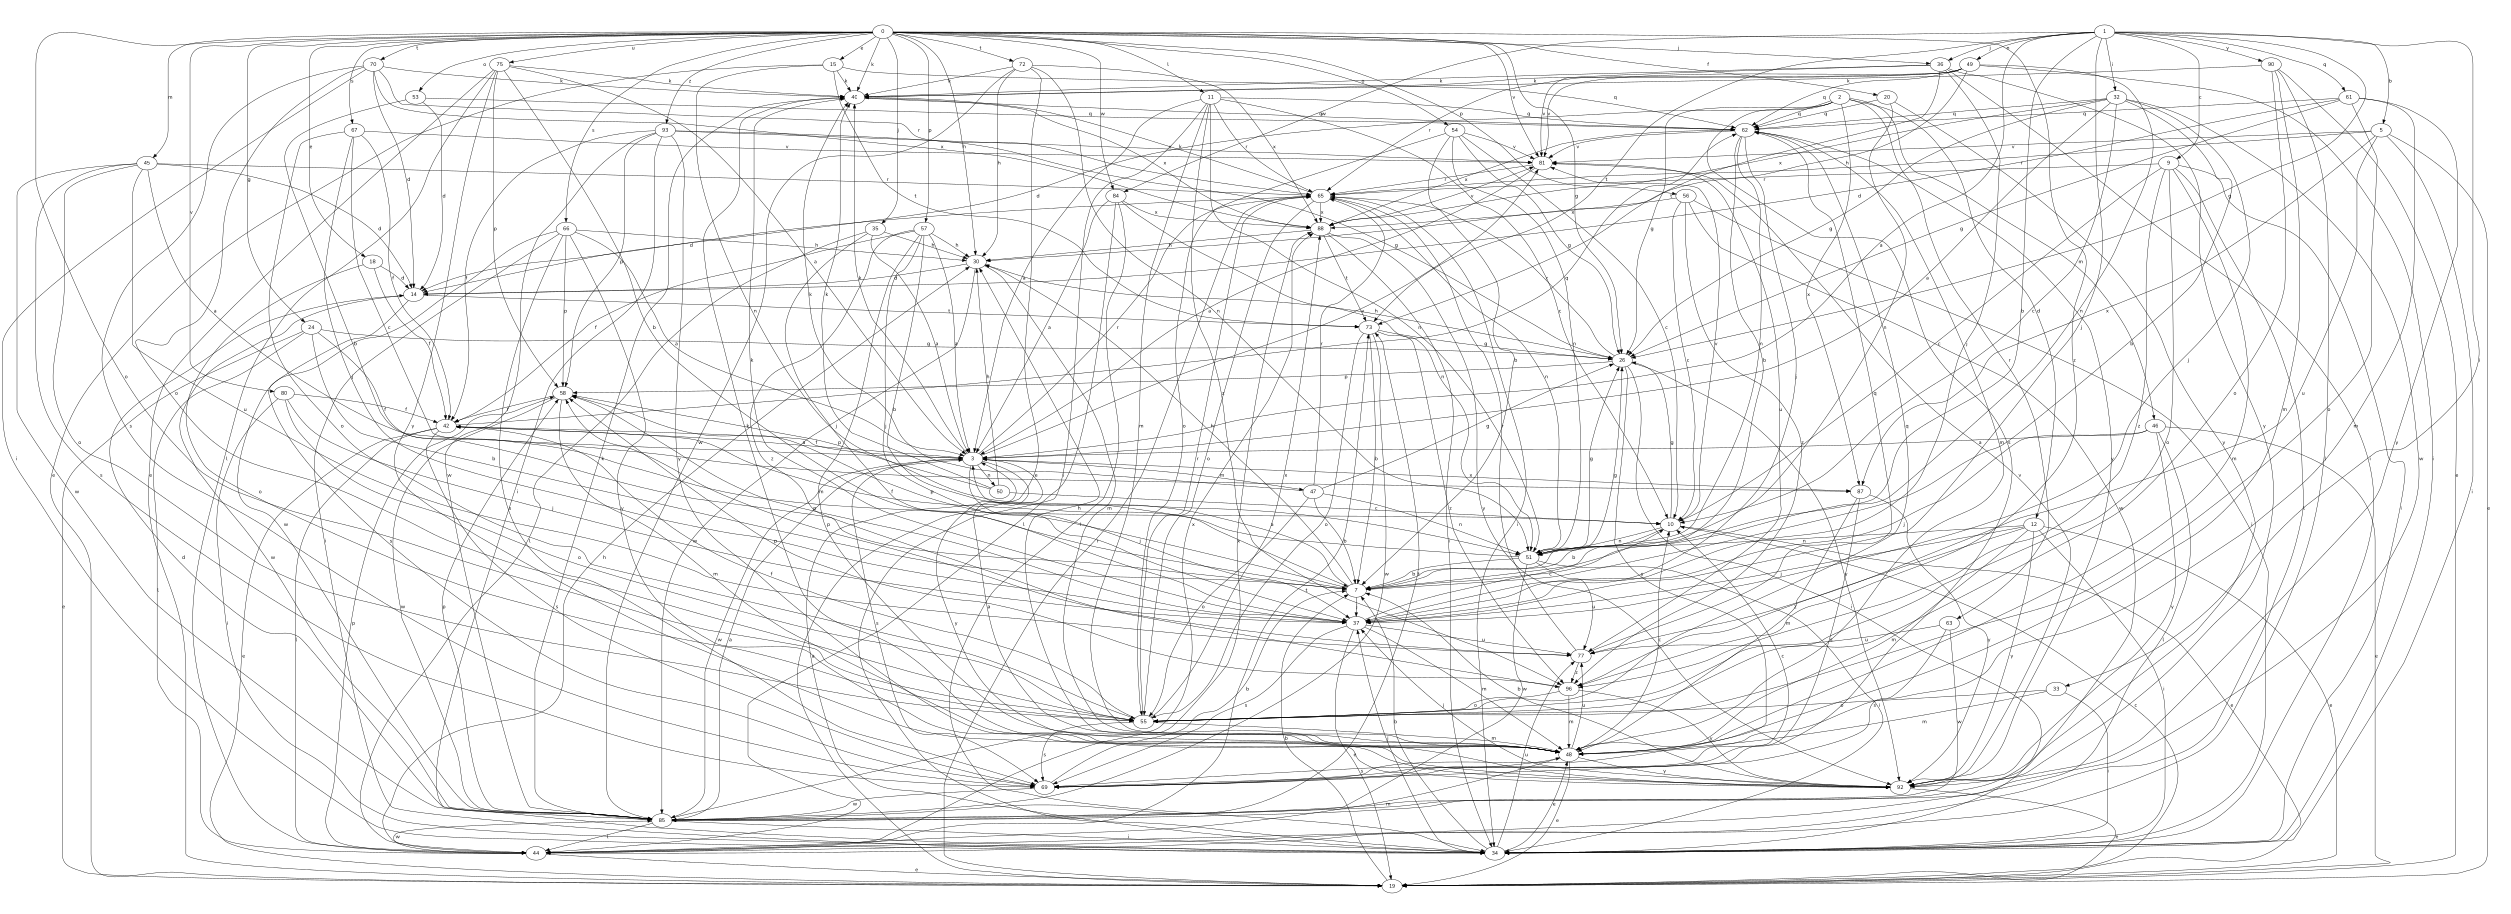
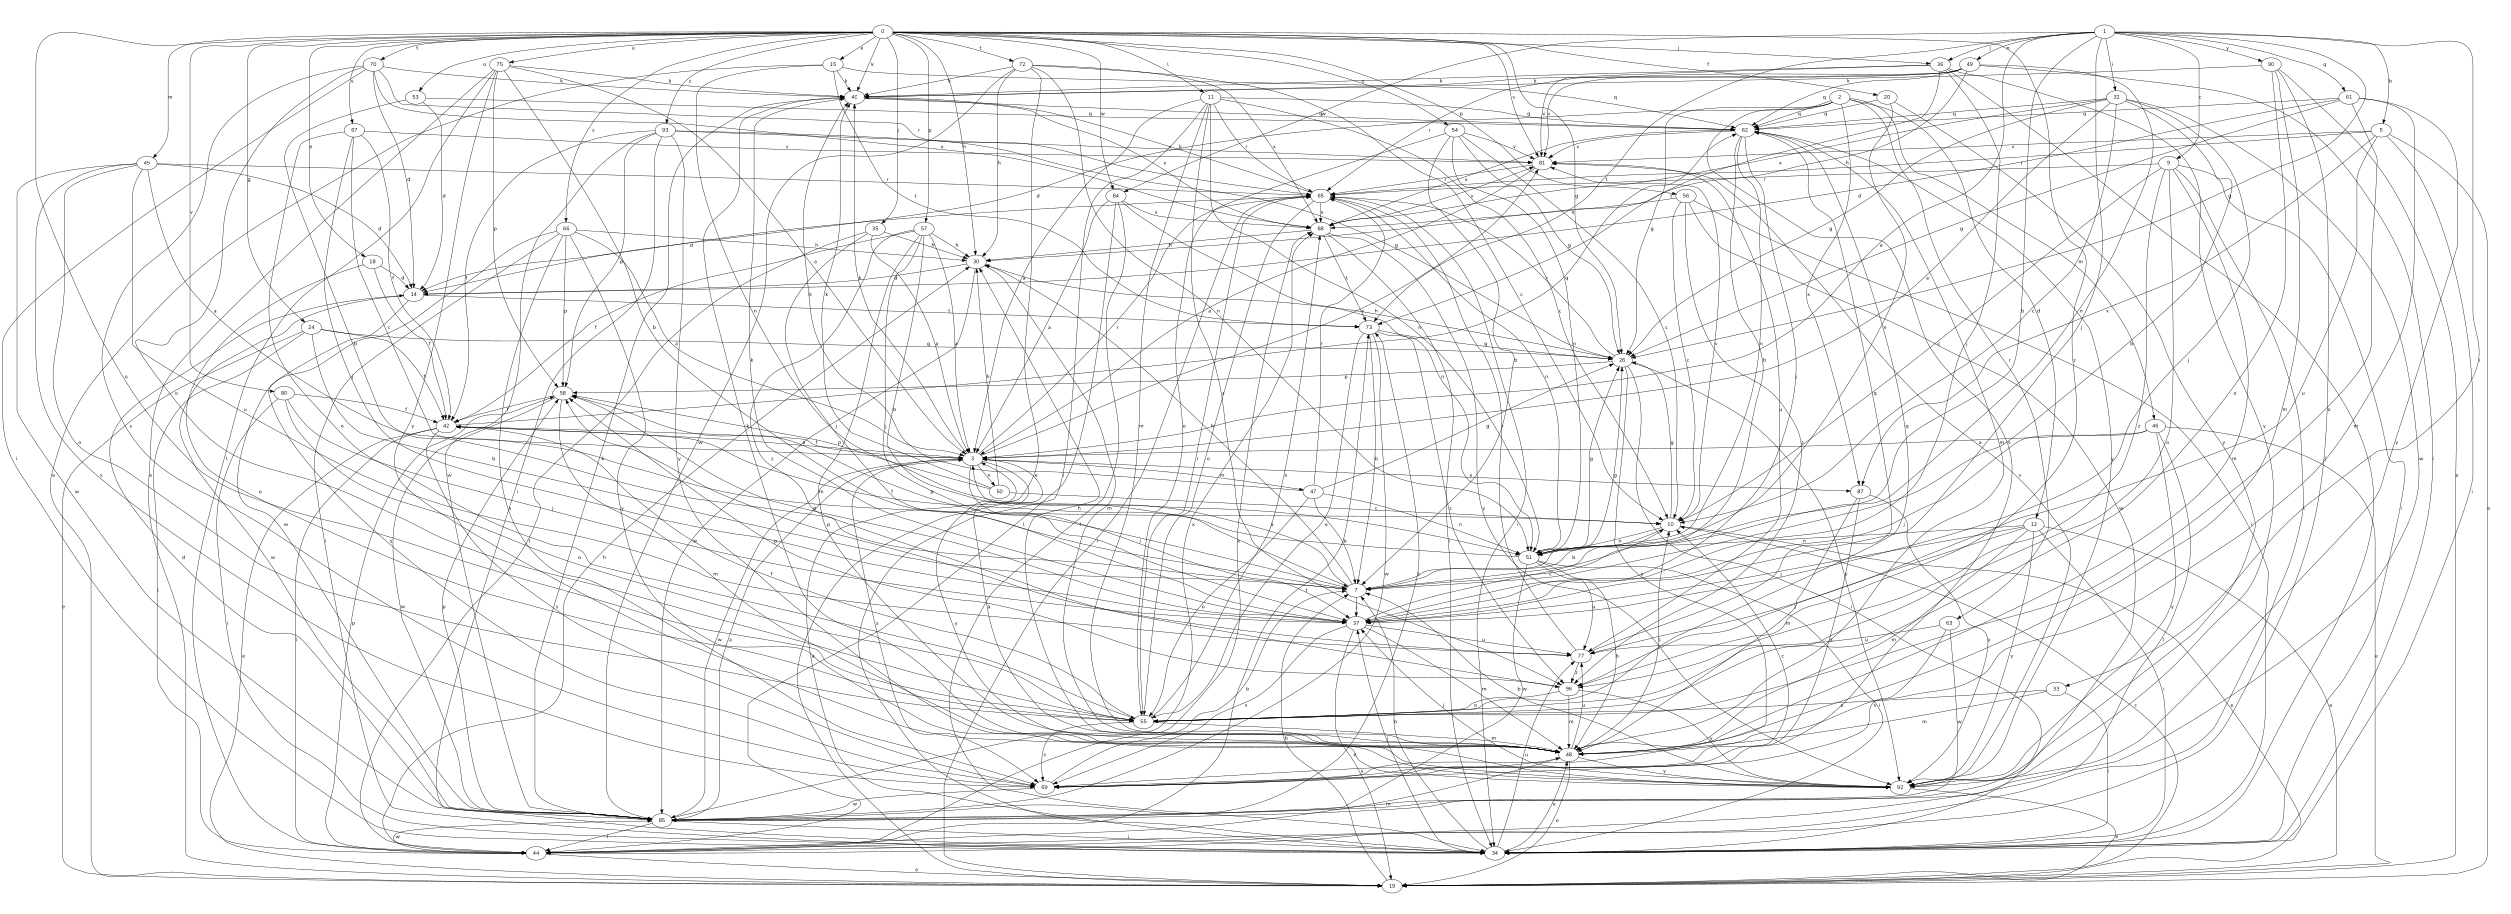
edge "72" -> "10": added, label "c"
edge "24" -> "87": now "24" -> "42"
edge "51" -> "7": now "51" -> "48"
